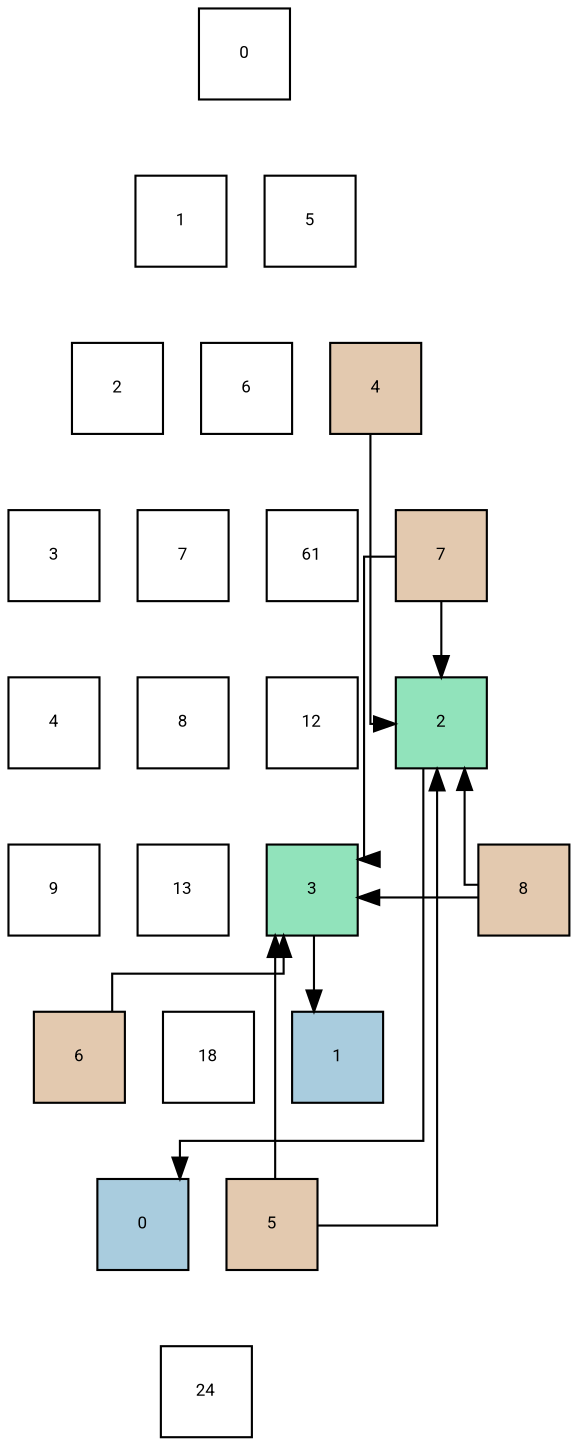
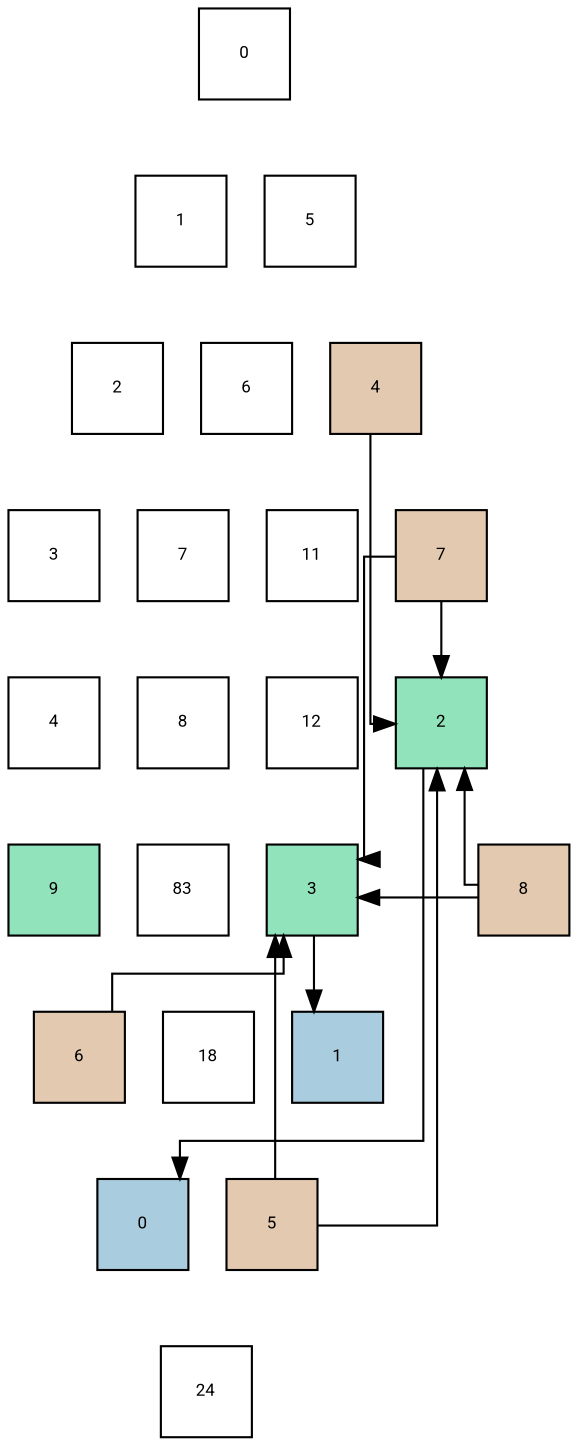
node "61": label "61" -> "11"
node "9": fillcolor #ffffff -> #91e3bb
node "13": label "13" -> "83"
